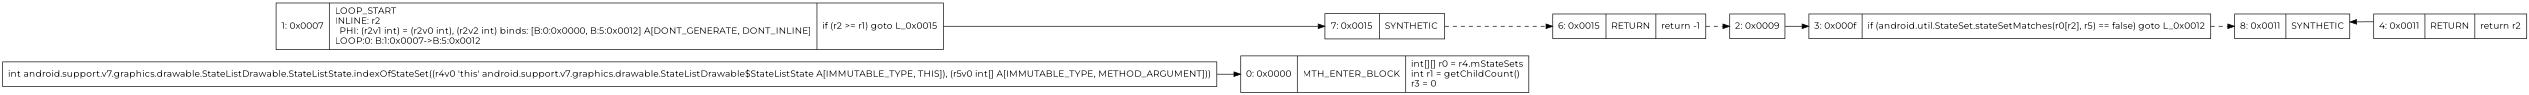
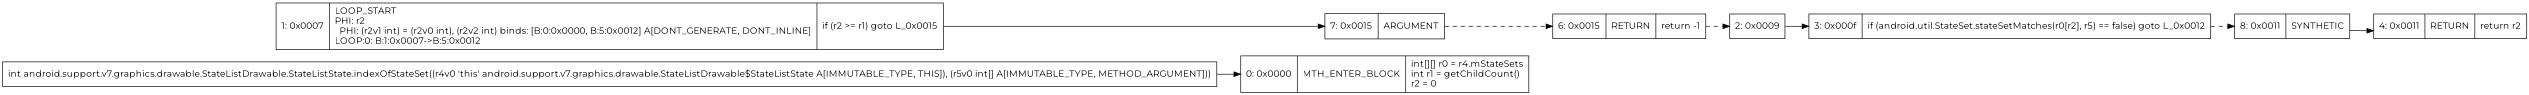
node "1: 0x0007": text "INLINE: r2" -> "PHI: r2"
edge "4: 0x0011" -> "8: 0x0011": reversed
node "7: 0x0015": text "SYNTHETIC" -> "ARGUMENT"
node "0: 0x0000": text "r3 = 0" -> "r2 = 0"
